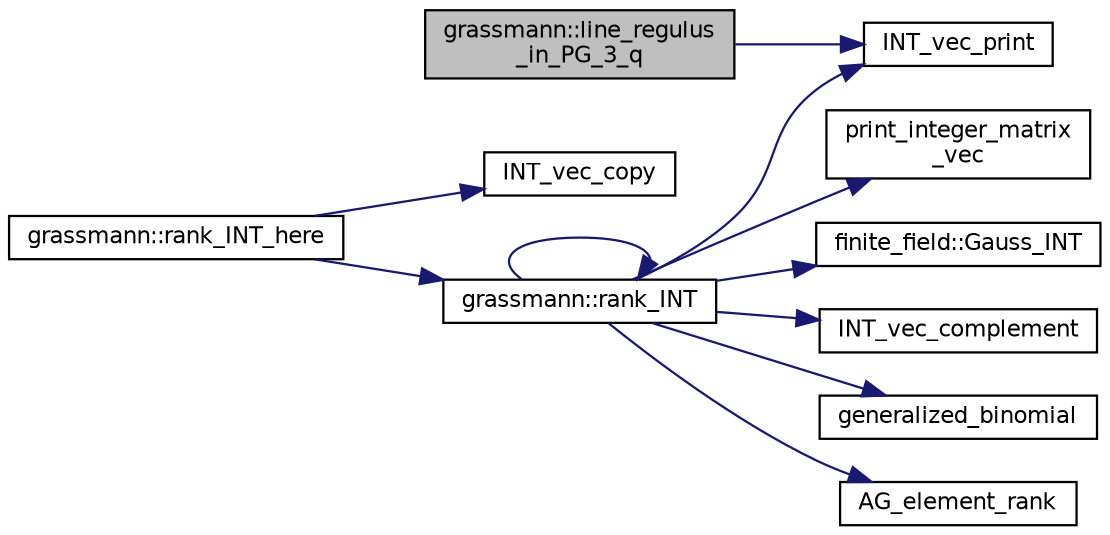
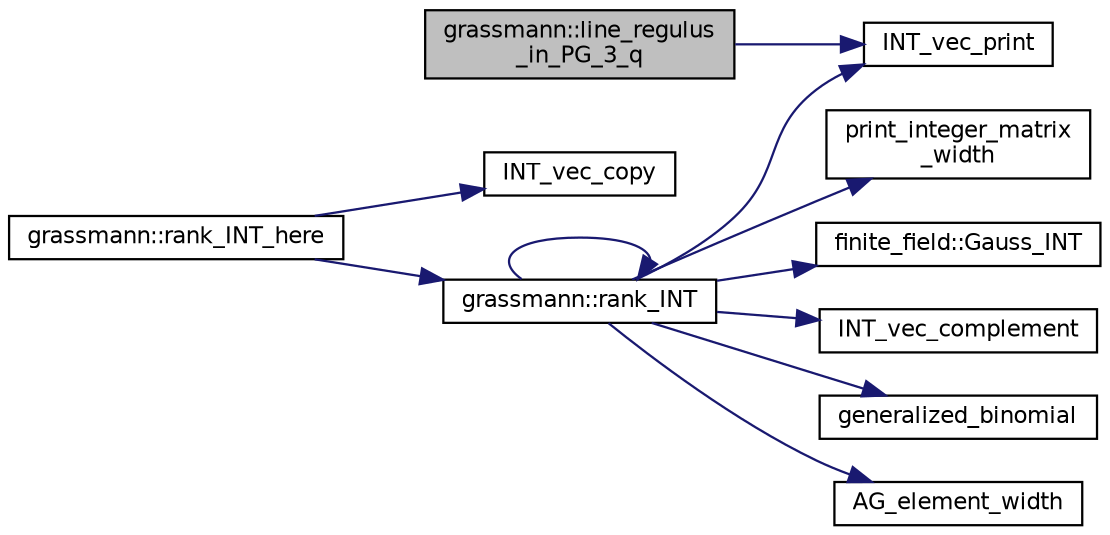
node "print_integer_matrix _vec": label "print_integer_matrix _vec" -> "print_integer_matrix _width"
node "AG_element_rank": label "AG_element_rank" -> "AG_element_width"
